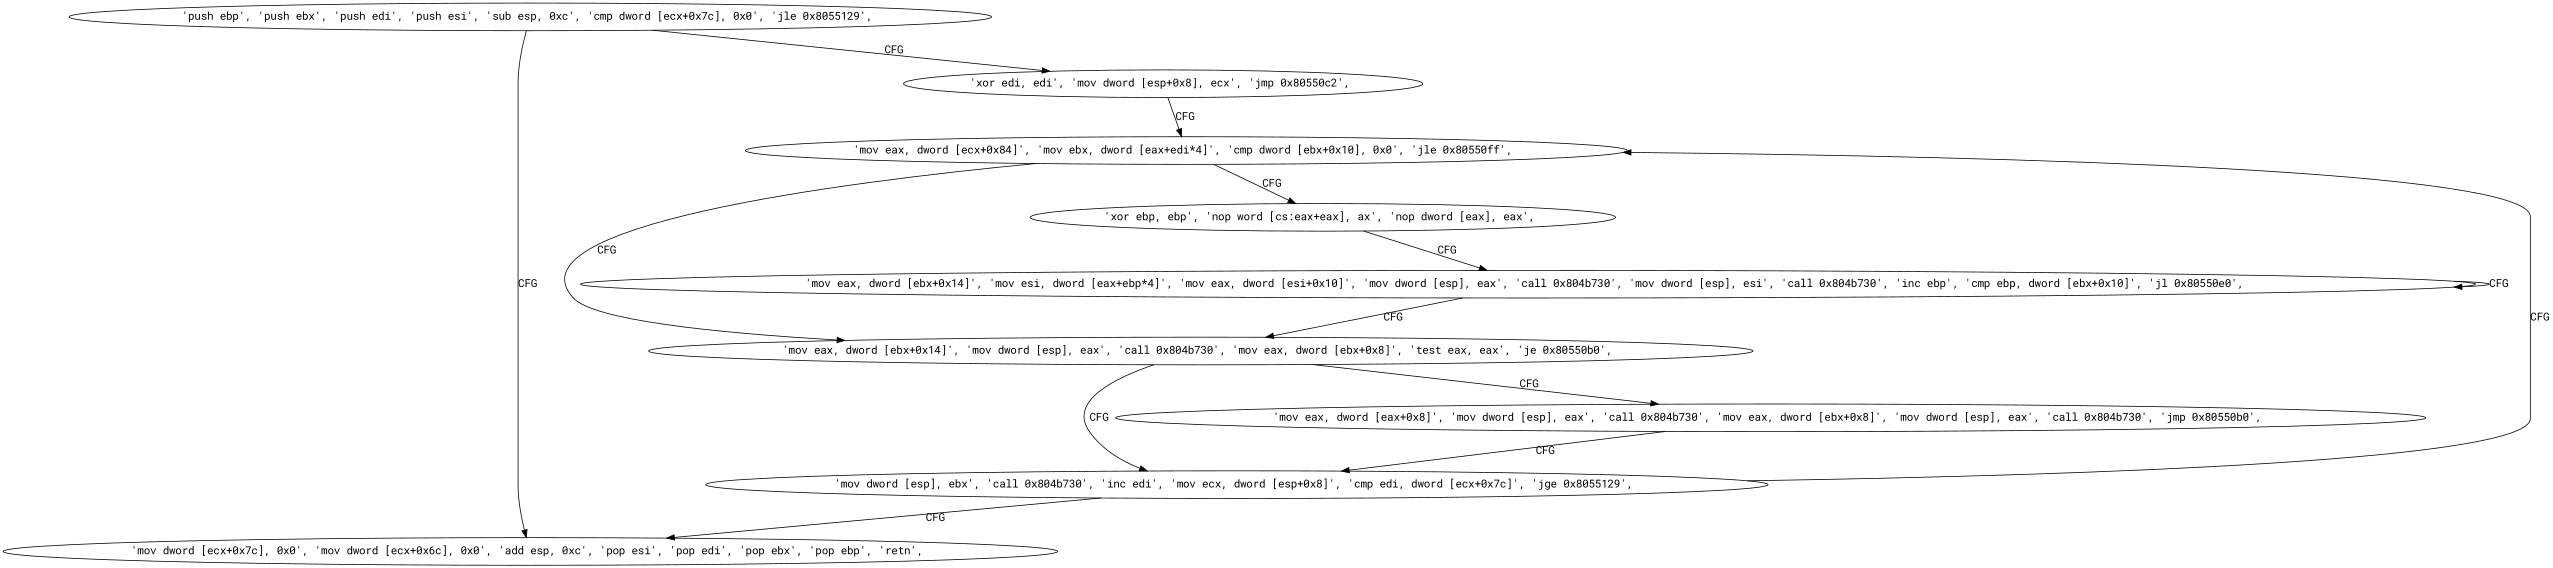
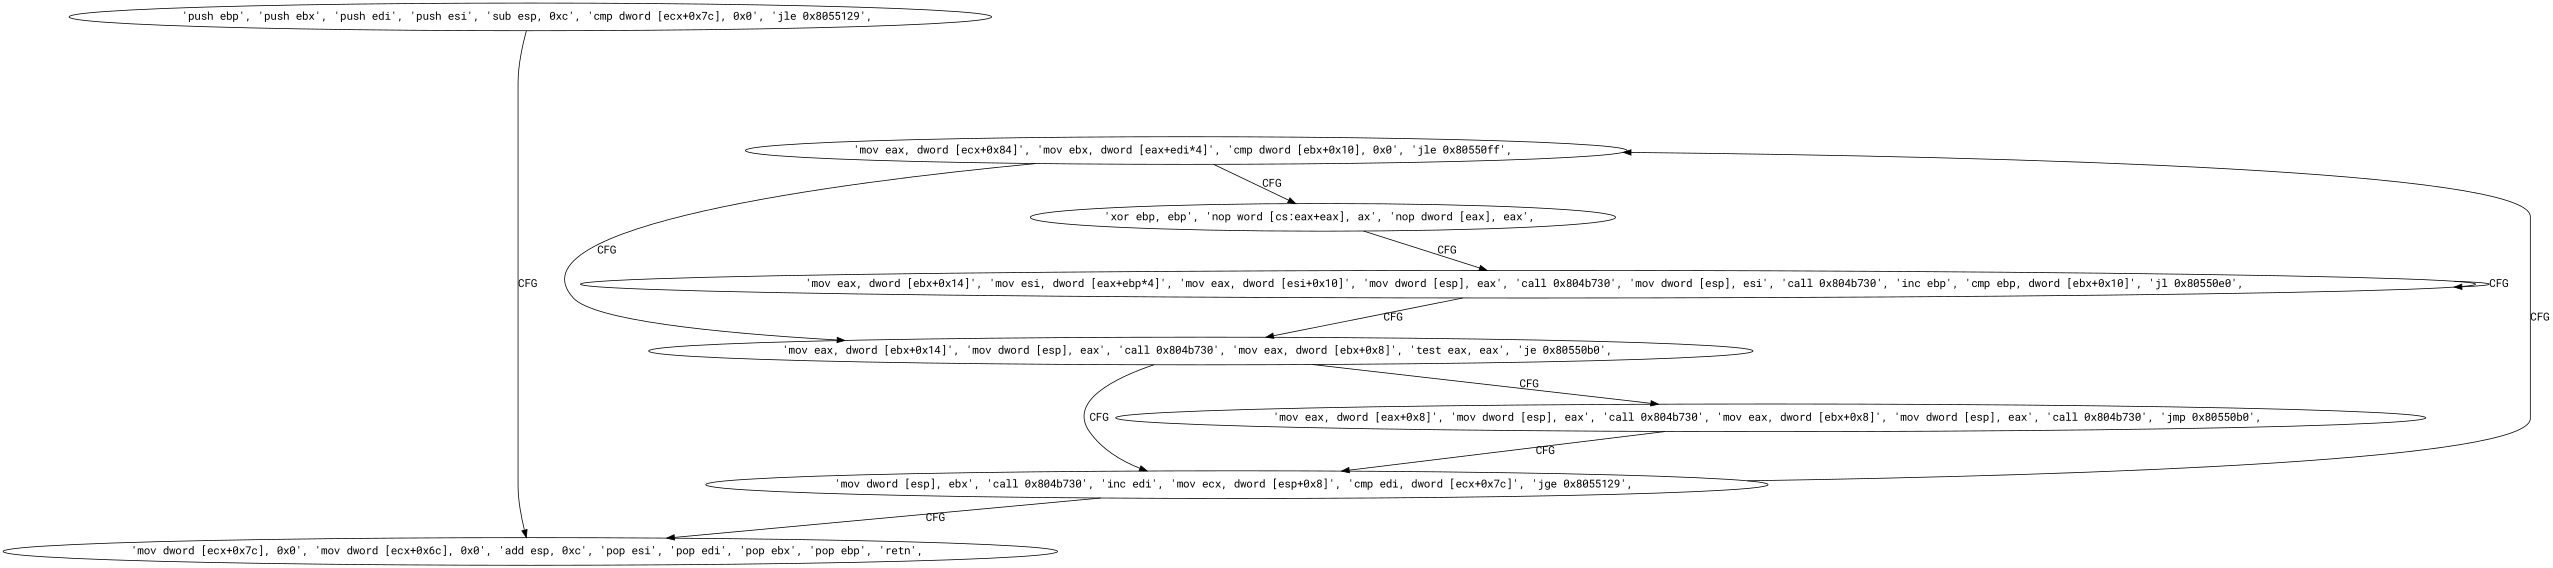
node "'xor edi, edi', 'mov dword [esp+0x8], ecx', 'jmp 0x80550c2',": removed
